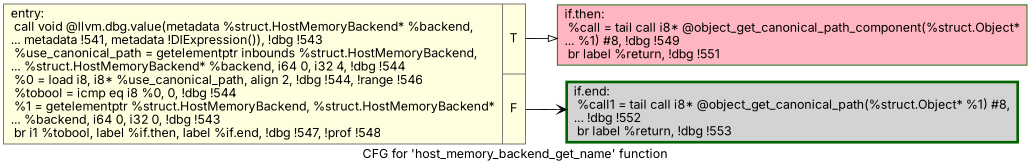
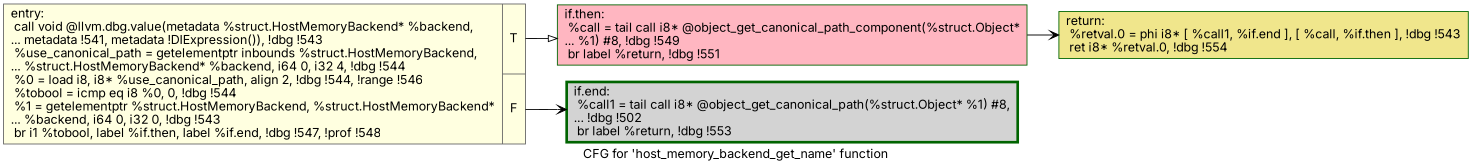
node "return:": added
node "if.end:": text "... !dbg !552" -> "... !dbg !502"
